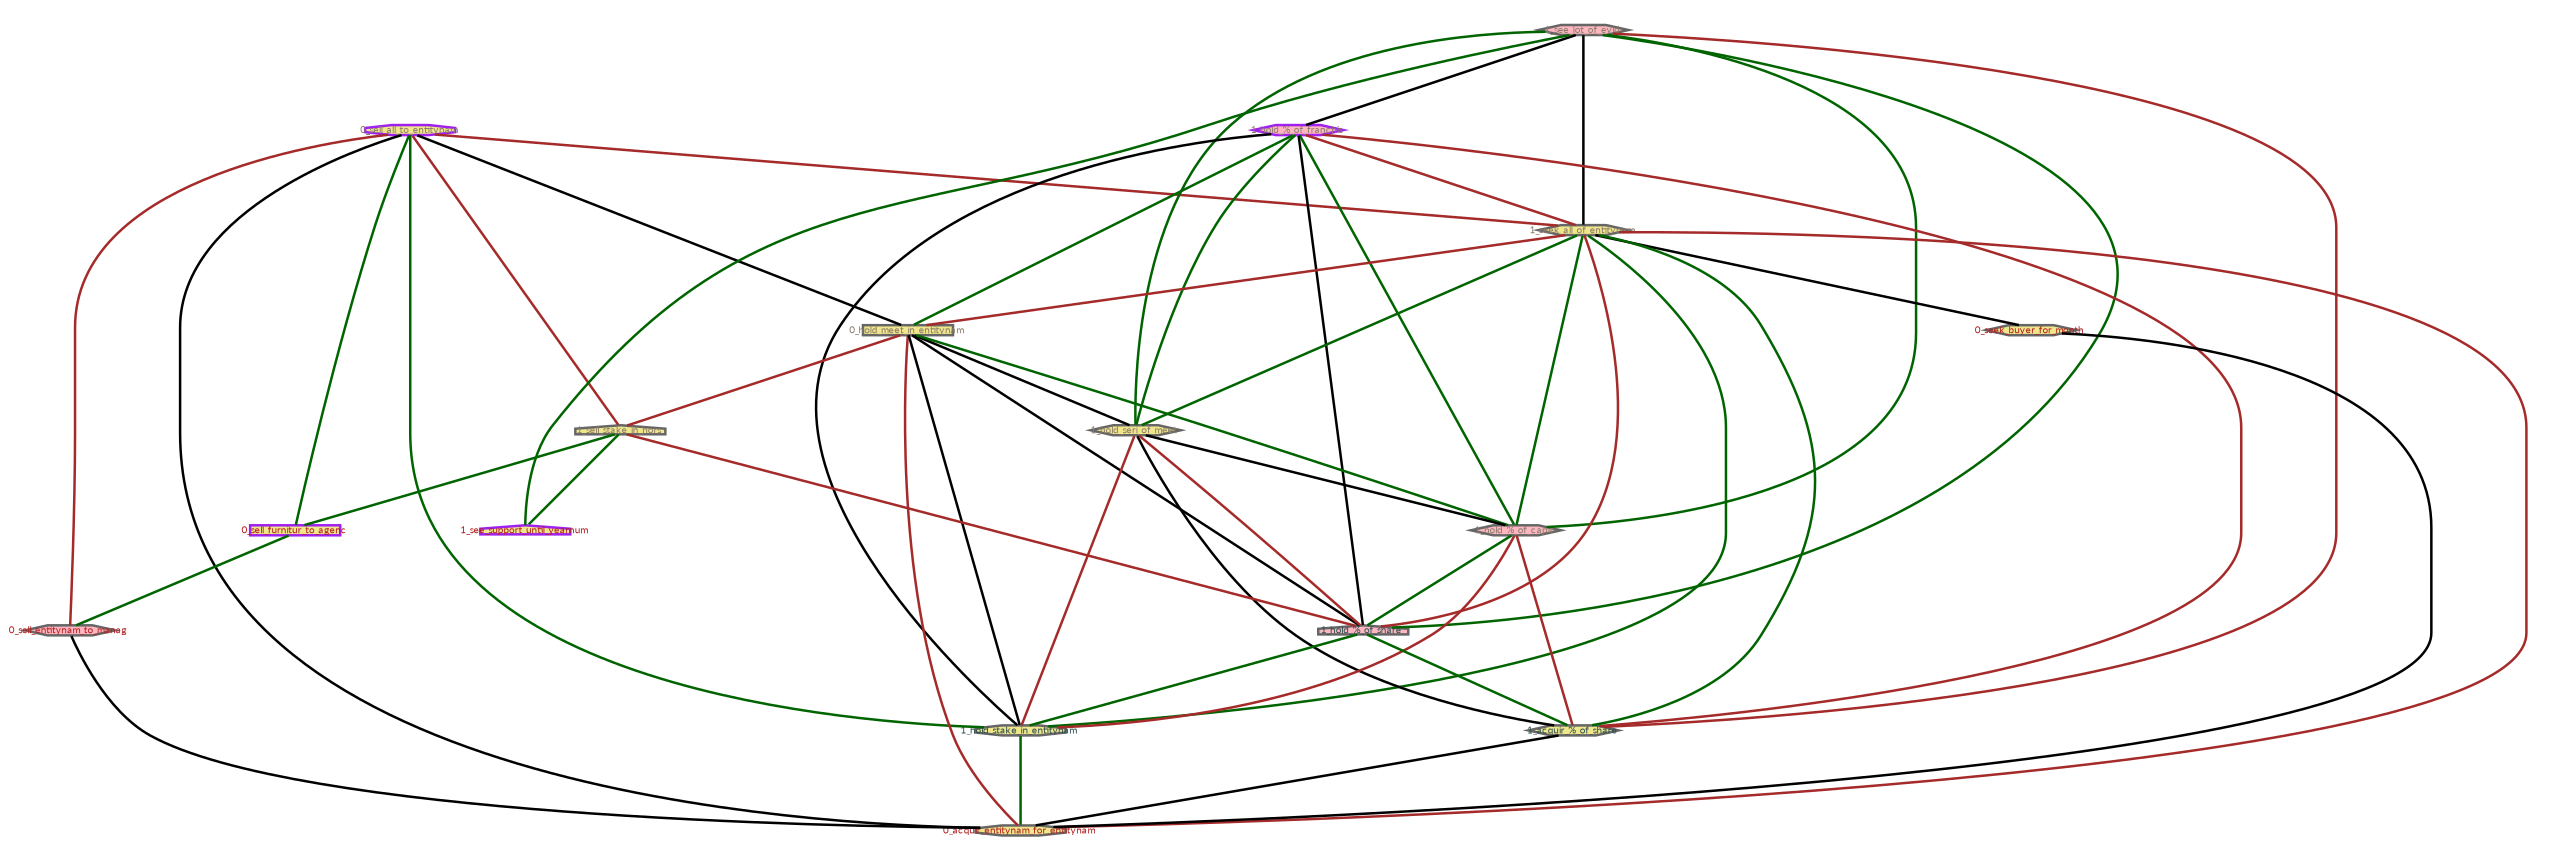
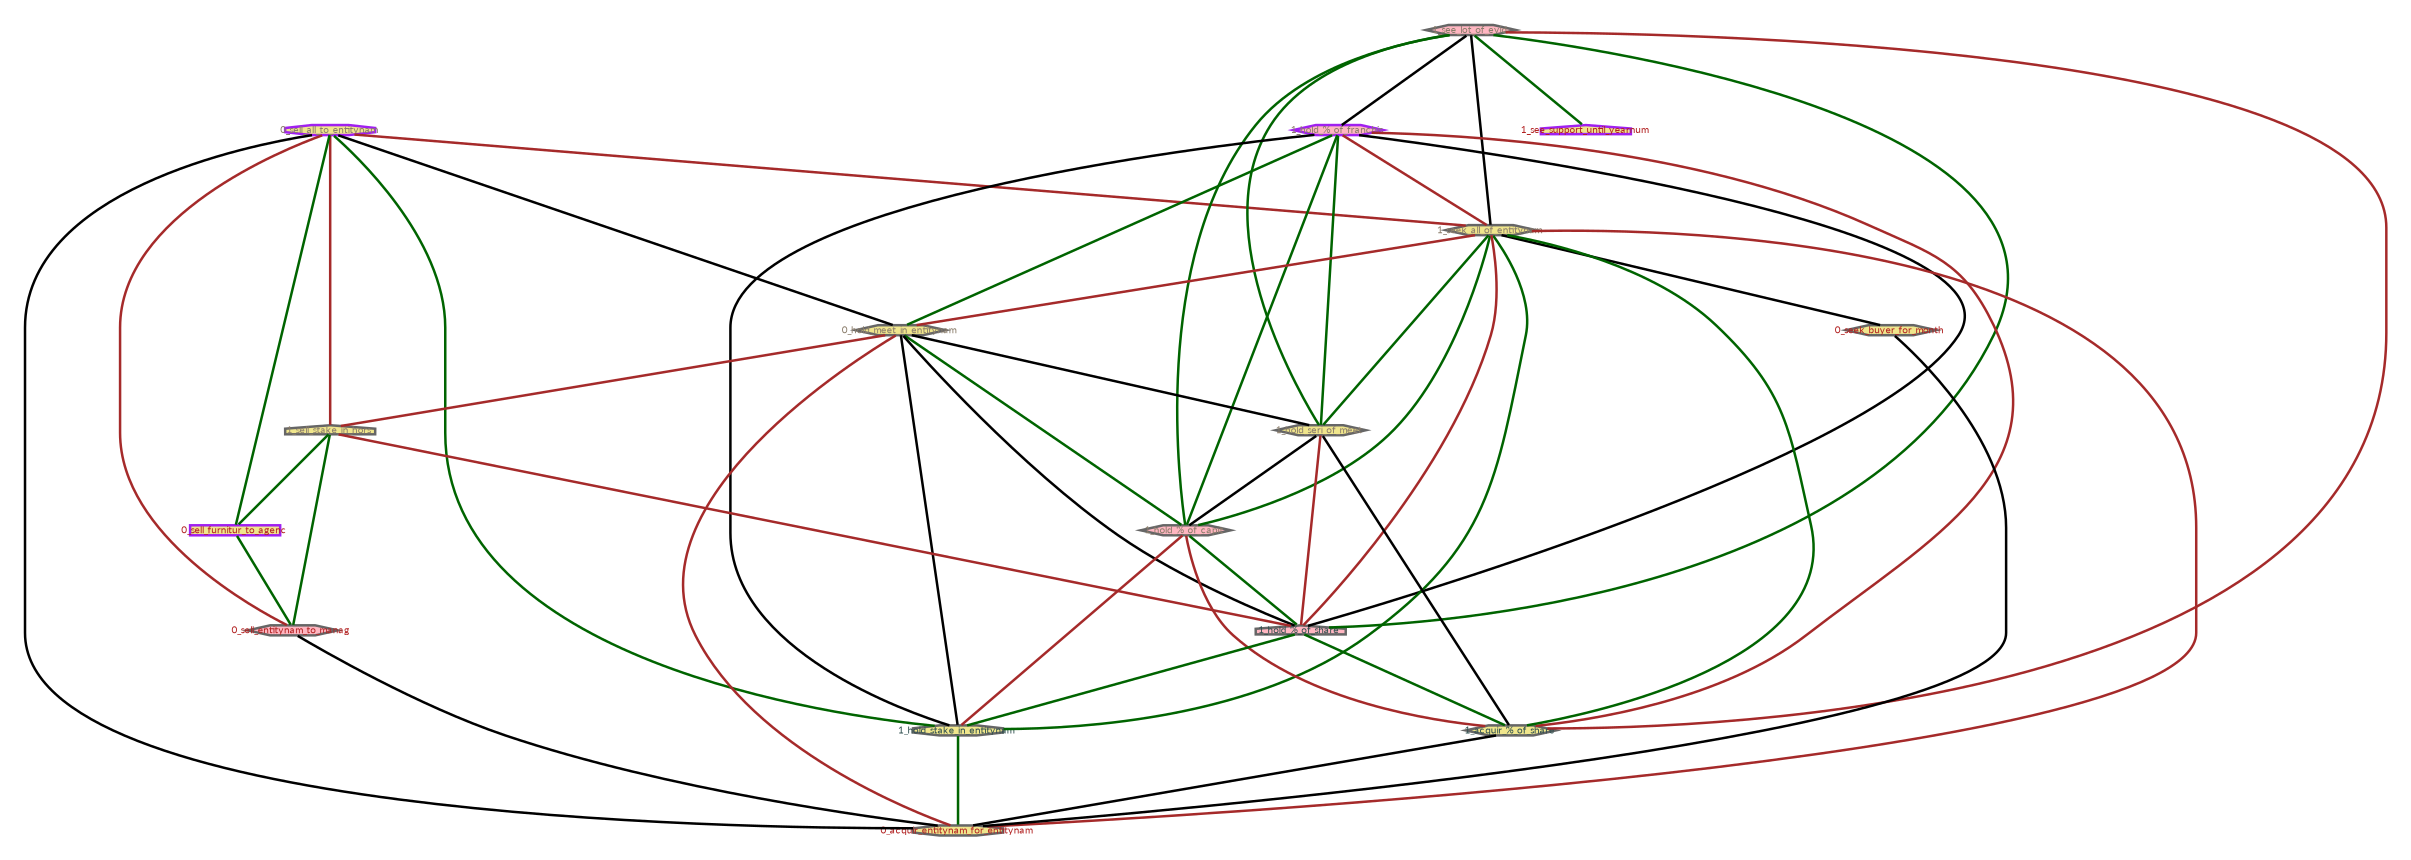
node "0_hold_meet_in_entitynam": shape box -> hexagon
edge "1_sell_stake_in_hors" -- "1_see_support_until_yearnum": now "1_sell_stake_in_hors" -- "0_sell_entitynam_to_manag"
edge "1_hold_seri_of_meet" -- "1_hold_stake_in_entitynam": removed
